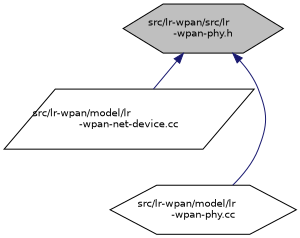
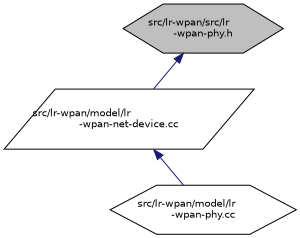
edge "src/lr-wpan/model/lr -wpan-phy.cc" -> "src/lr-wpan/src/lr -wpan-phy.h": now "src/lr-wpan/model/lr -wpan-phy.cc" -> "src/lr-wpan/model/lr -wpan-net-device.cc"
